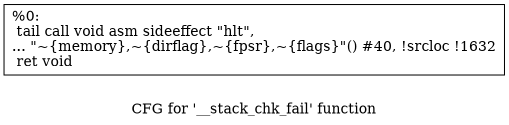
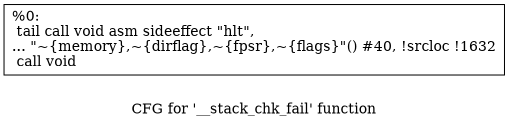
node "%0:": text "ret void" -> "call void"
